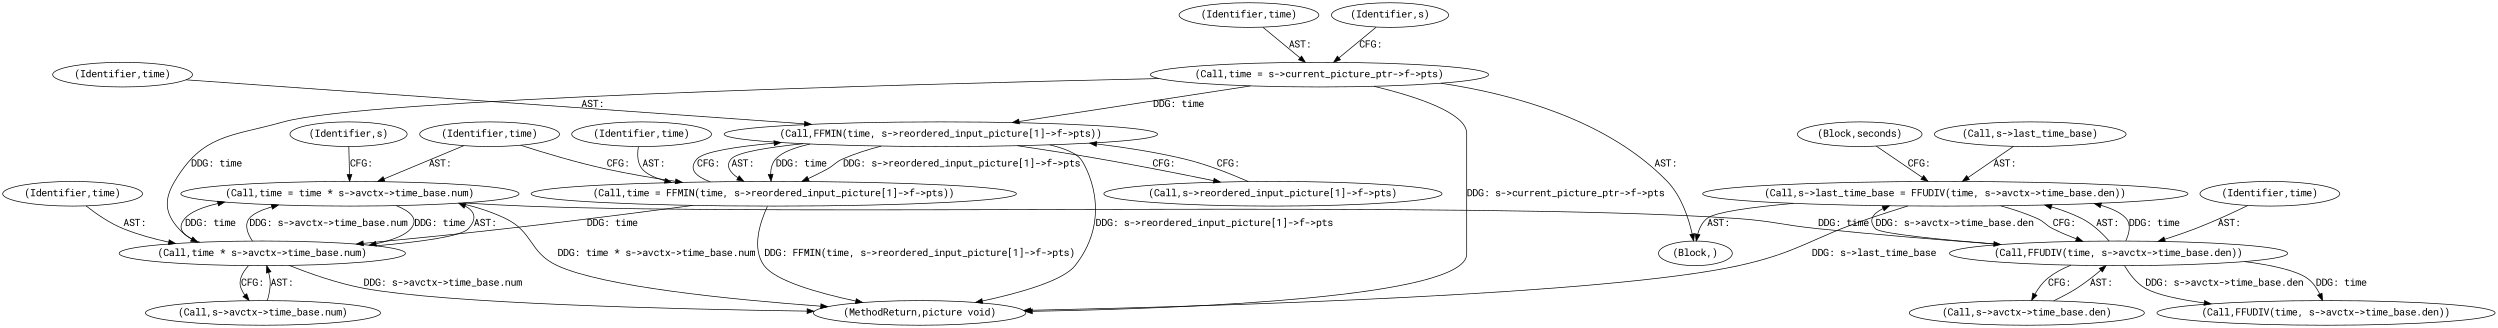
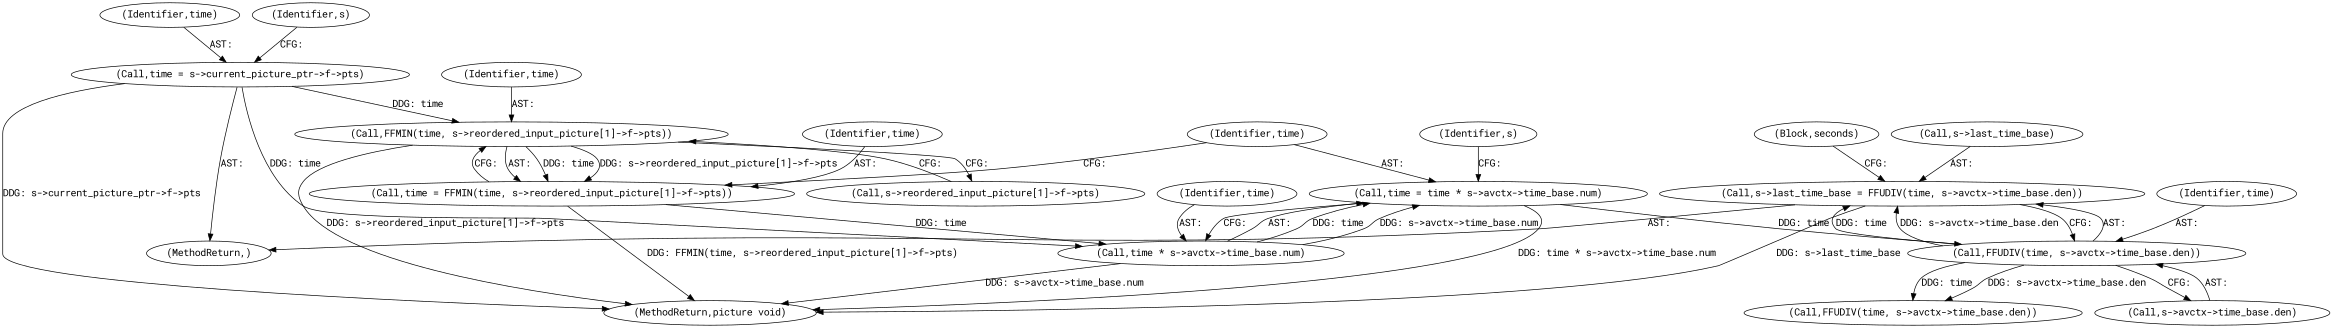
edge "(Call,time = time * s->avctx->time_base.num)" -> "(Call,time * s->avctx->time_base.num)": label "DDG: time" -> "CFG: "
node "(Block,)": label "(Block,)" -> "(MethodReturn,)"
node "(Call,s->avctx->time_base.num)": removed
